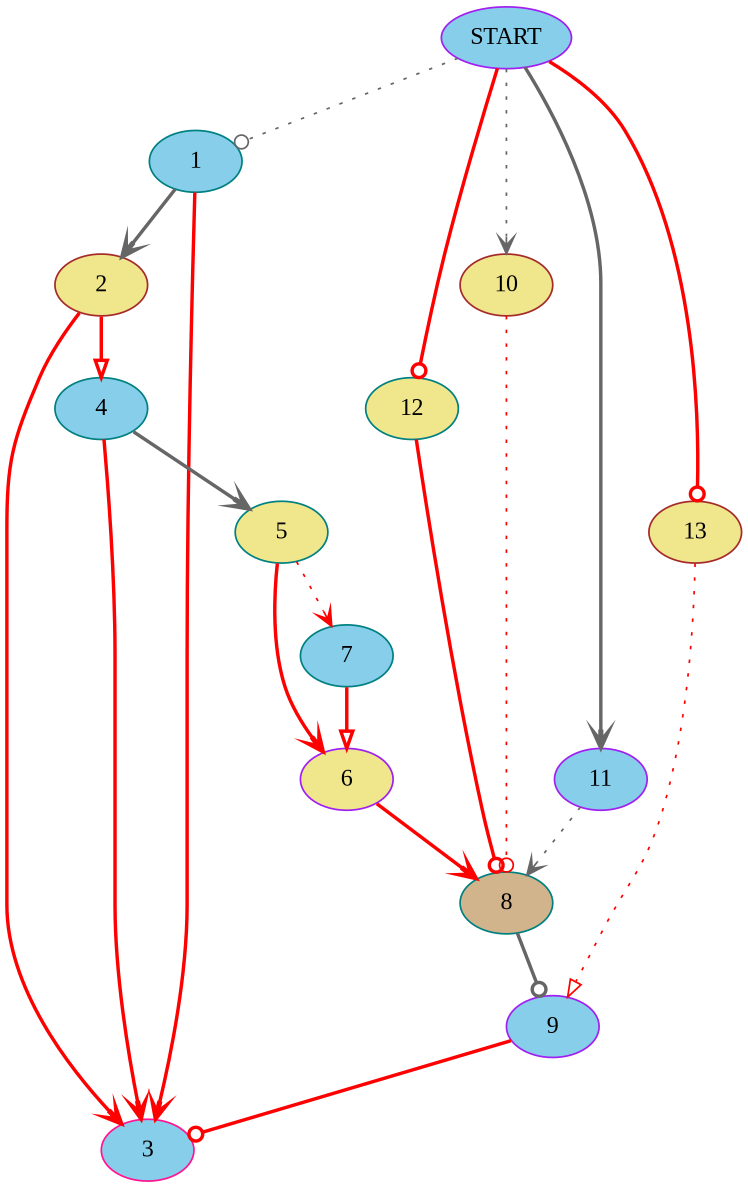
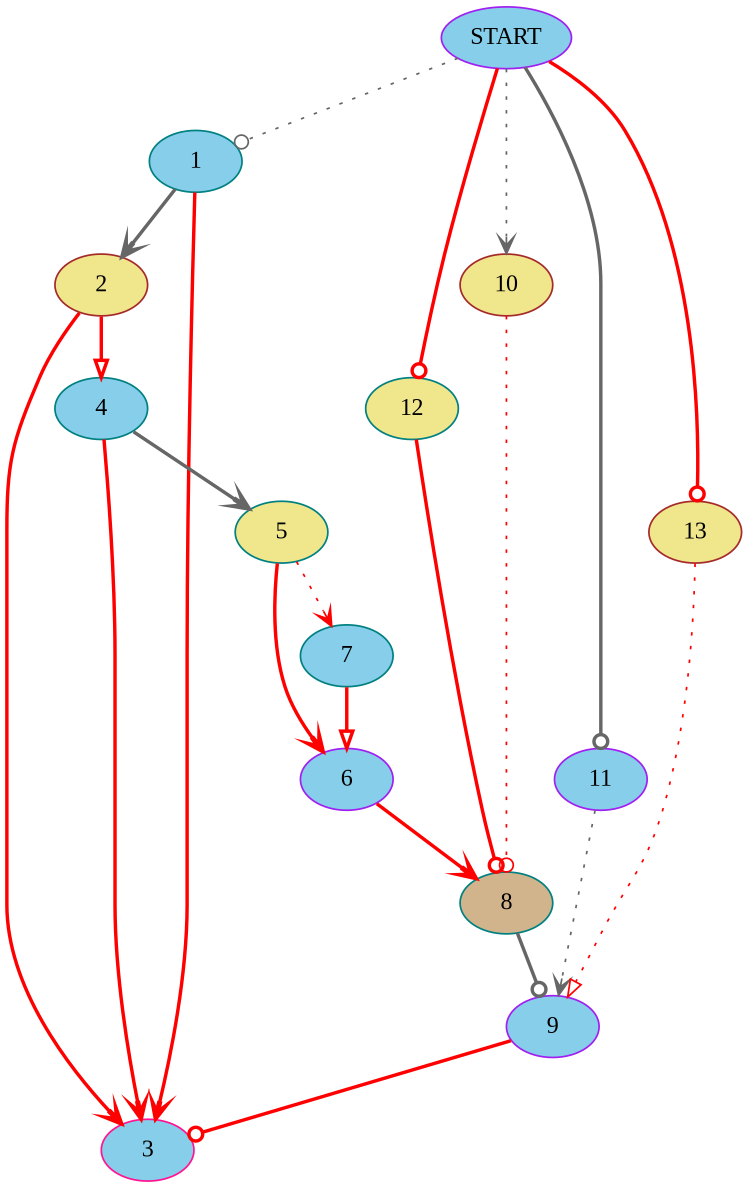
edge "START" -> "11": arrowhead vee -> odot
node "6": fillcolor khaki -> skyblue
edge "11" -> "8": now "11" -> "9"
